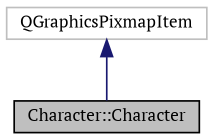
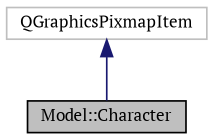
node "Character::Character": label "Character::Character" -> "Model::Character"
